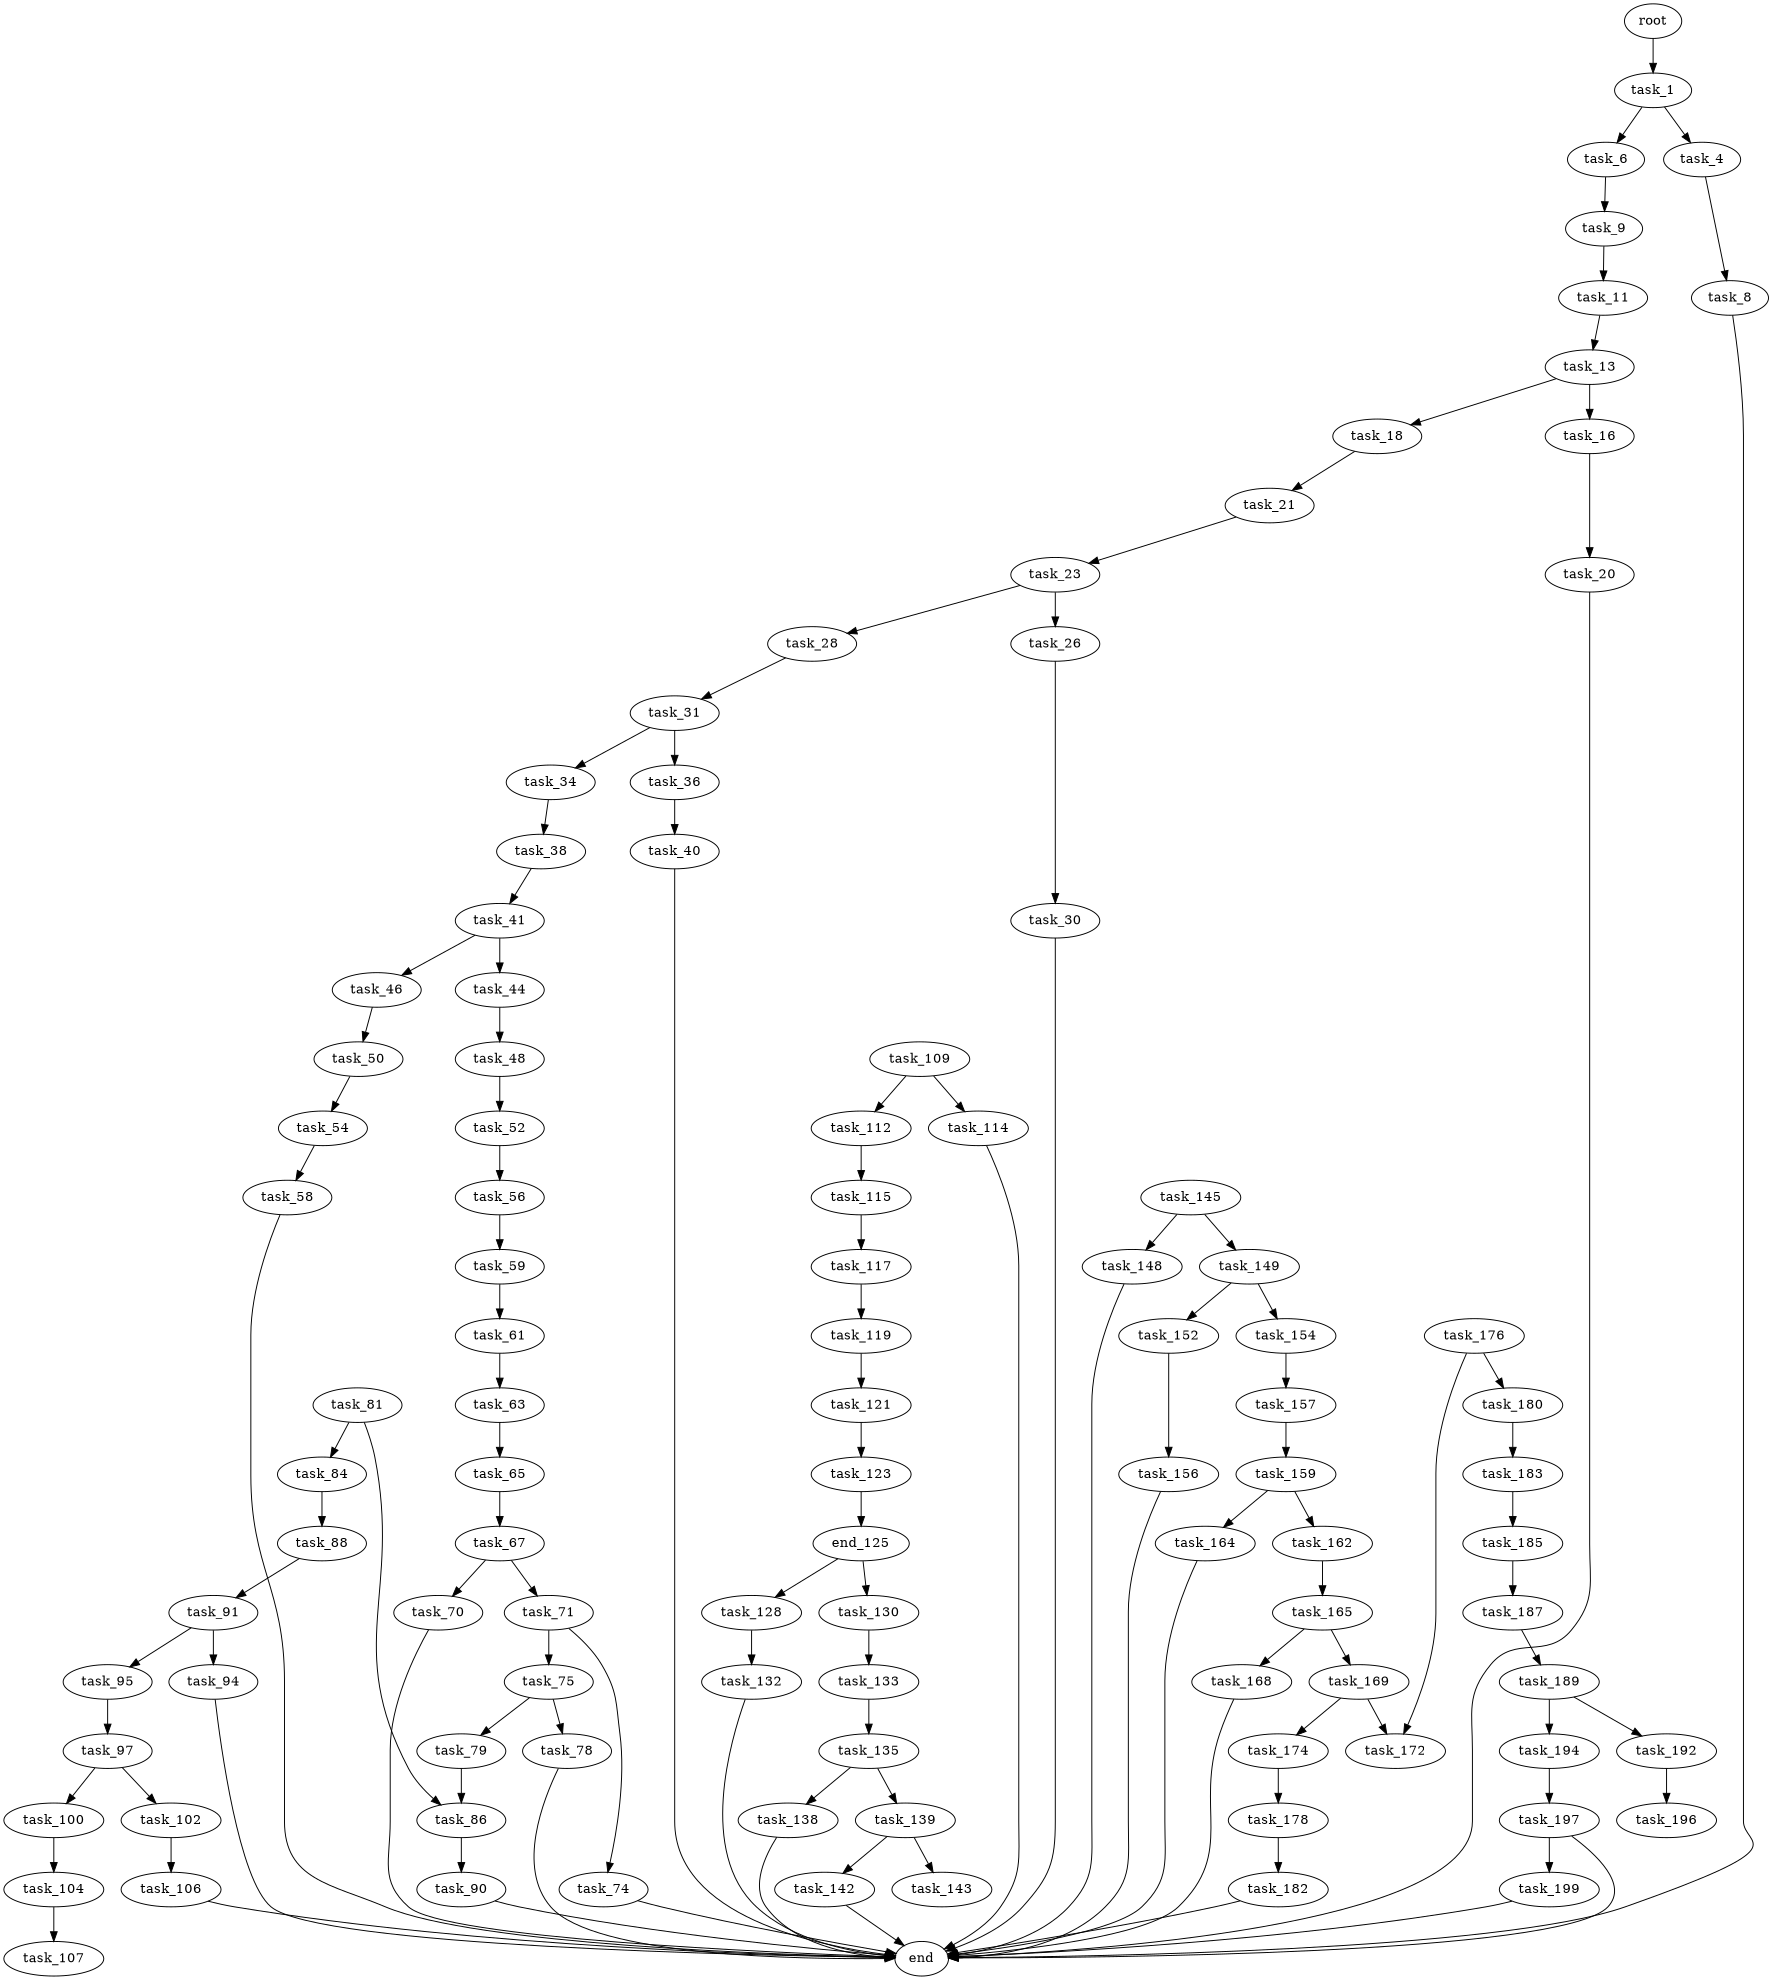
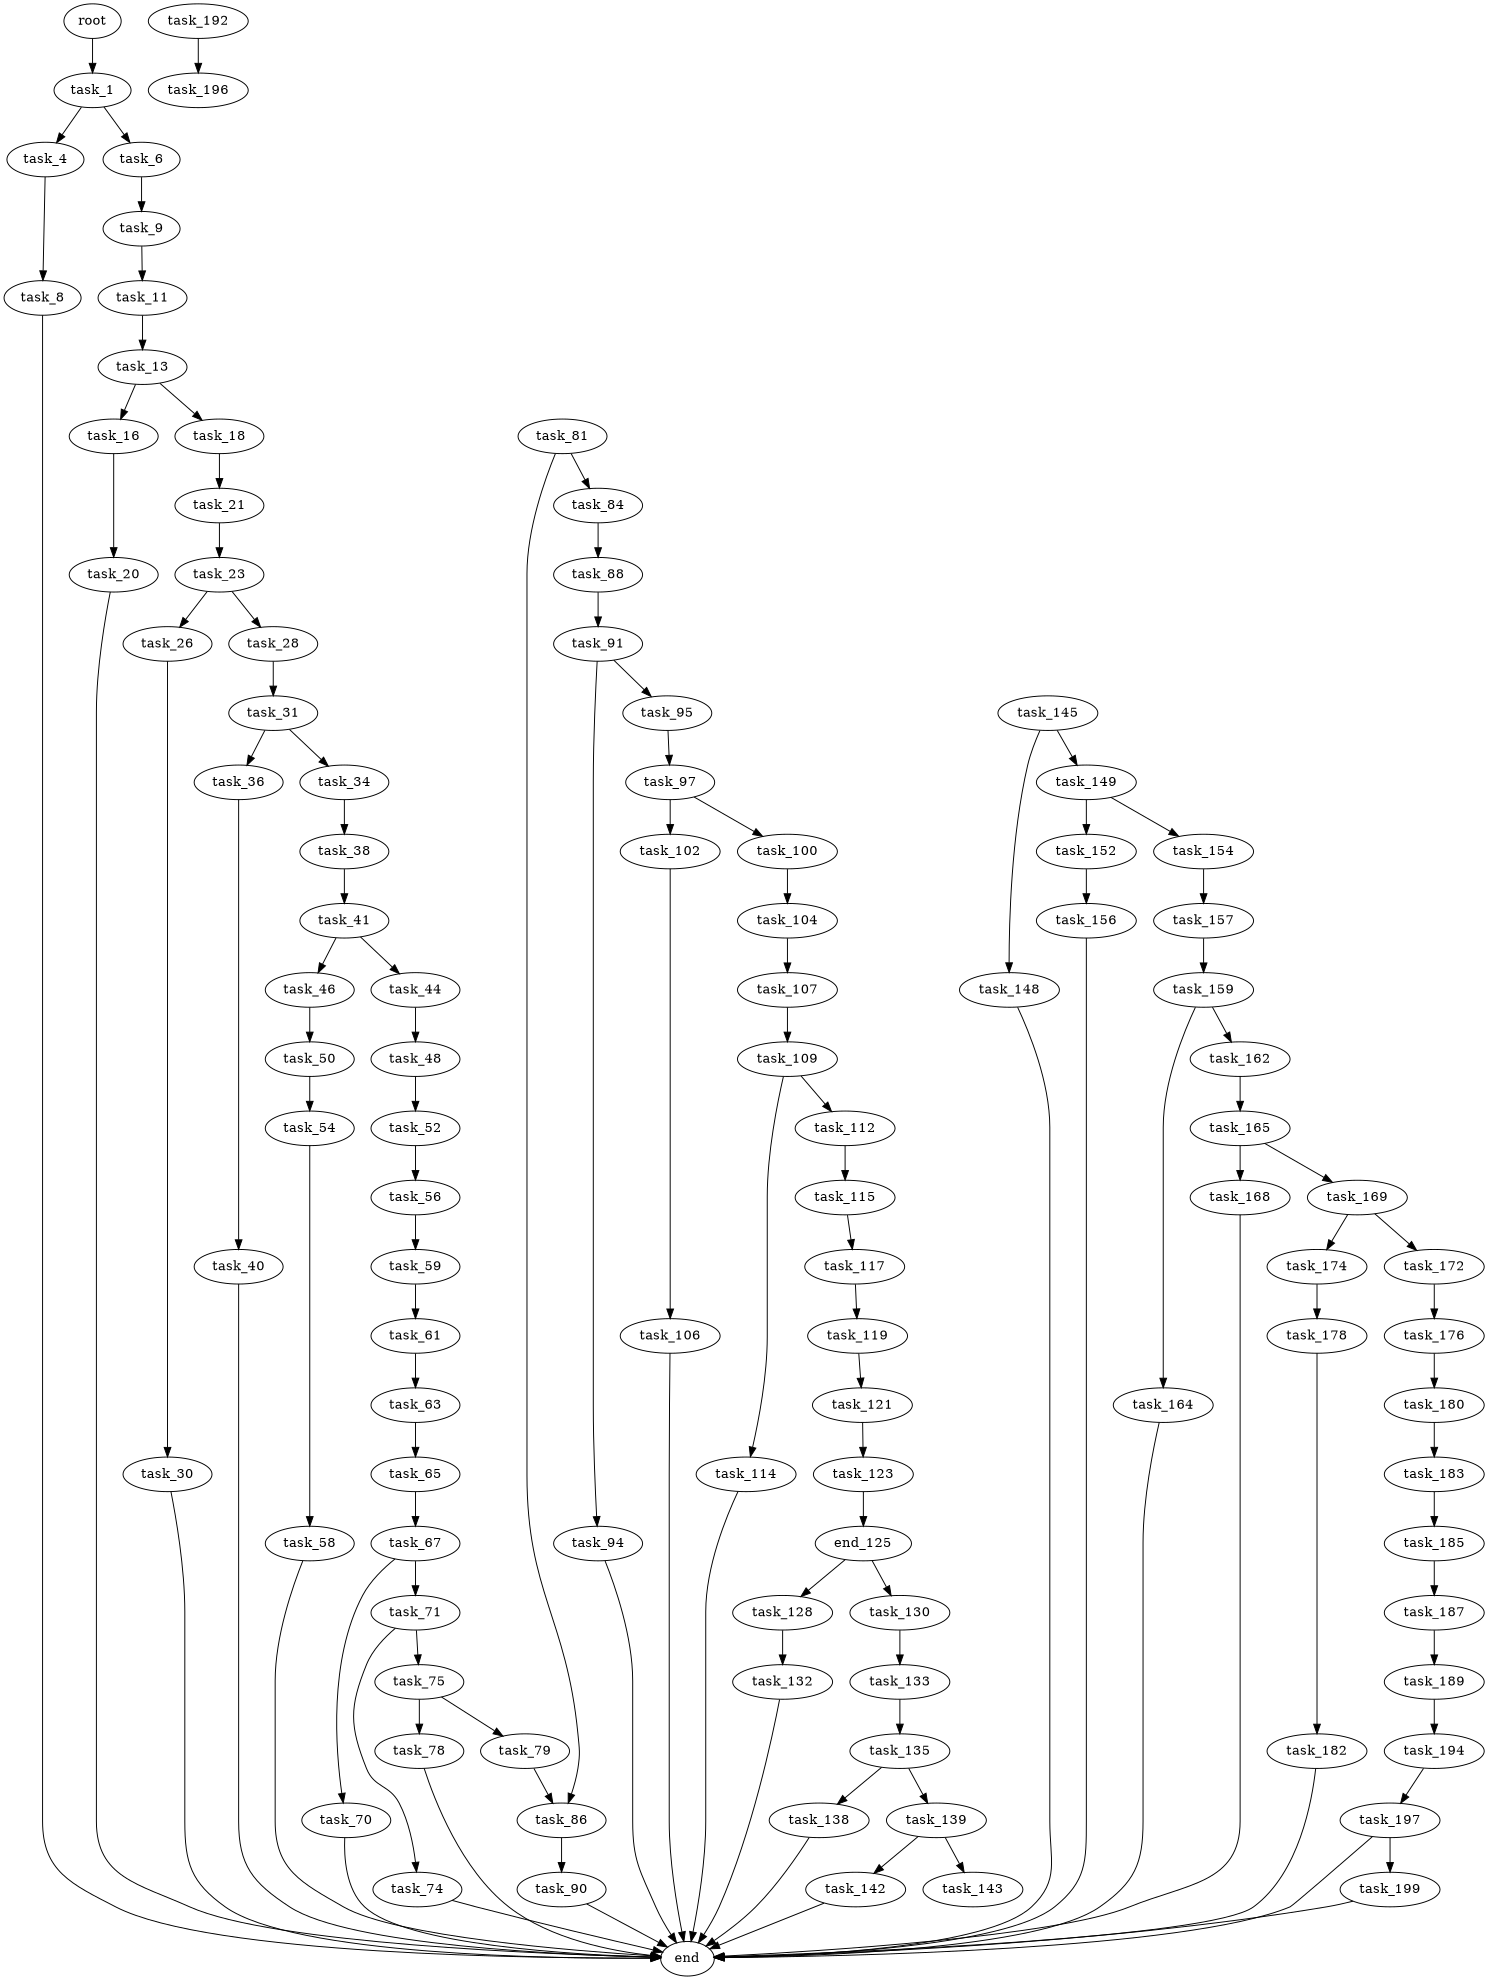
edge "task_107" -> "task_109": added
edge "task_176" -> "task_172": reversed
edge "task_189" -> "task_192": removed
